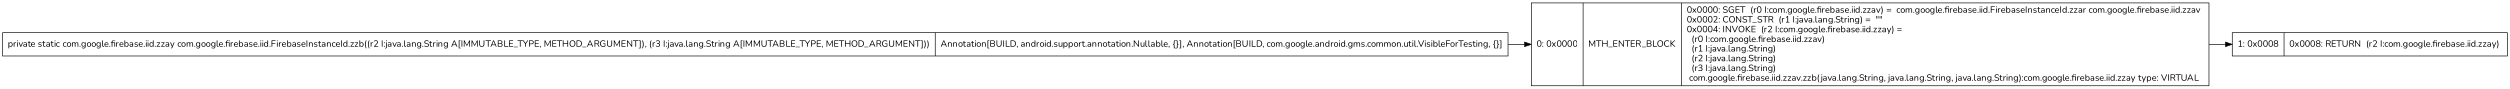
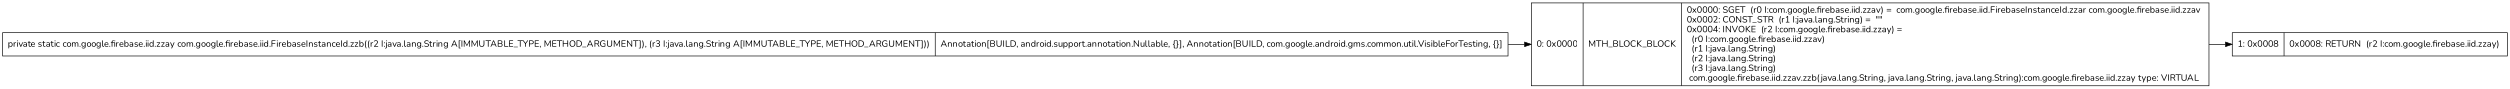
node "0: 0x0000": text "MTH_ENTER_BLOCK" -> "MTH_BLOCK_BLOCK"
